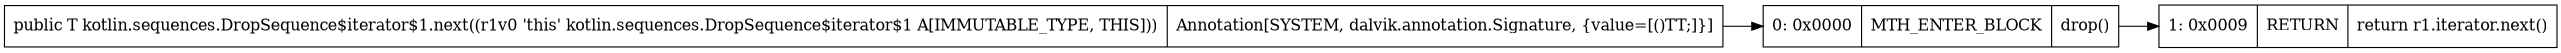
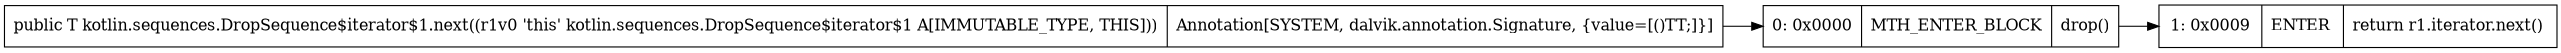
node "1: 0x0009": text "RETURN" -> "ENTER"
